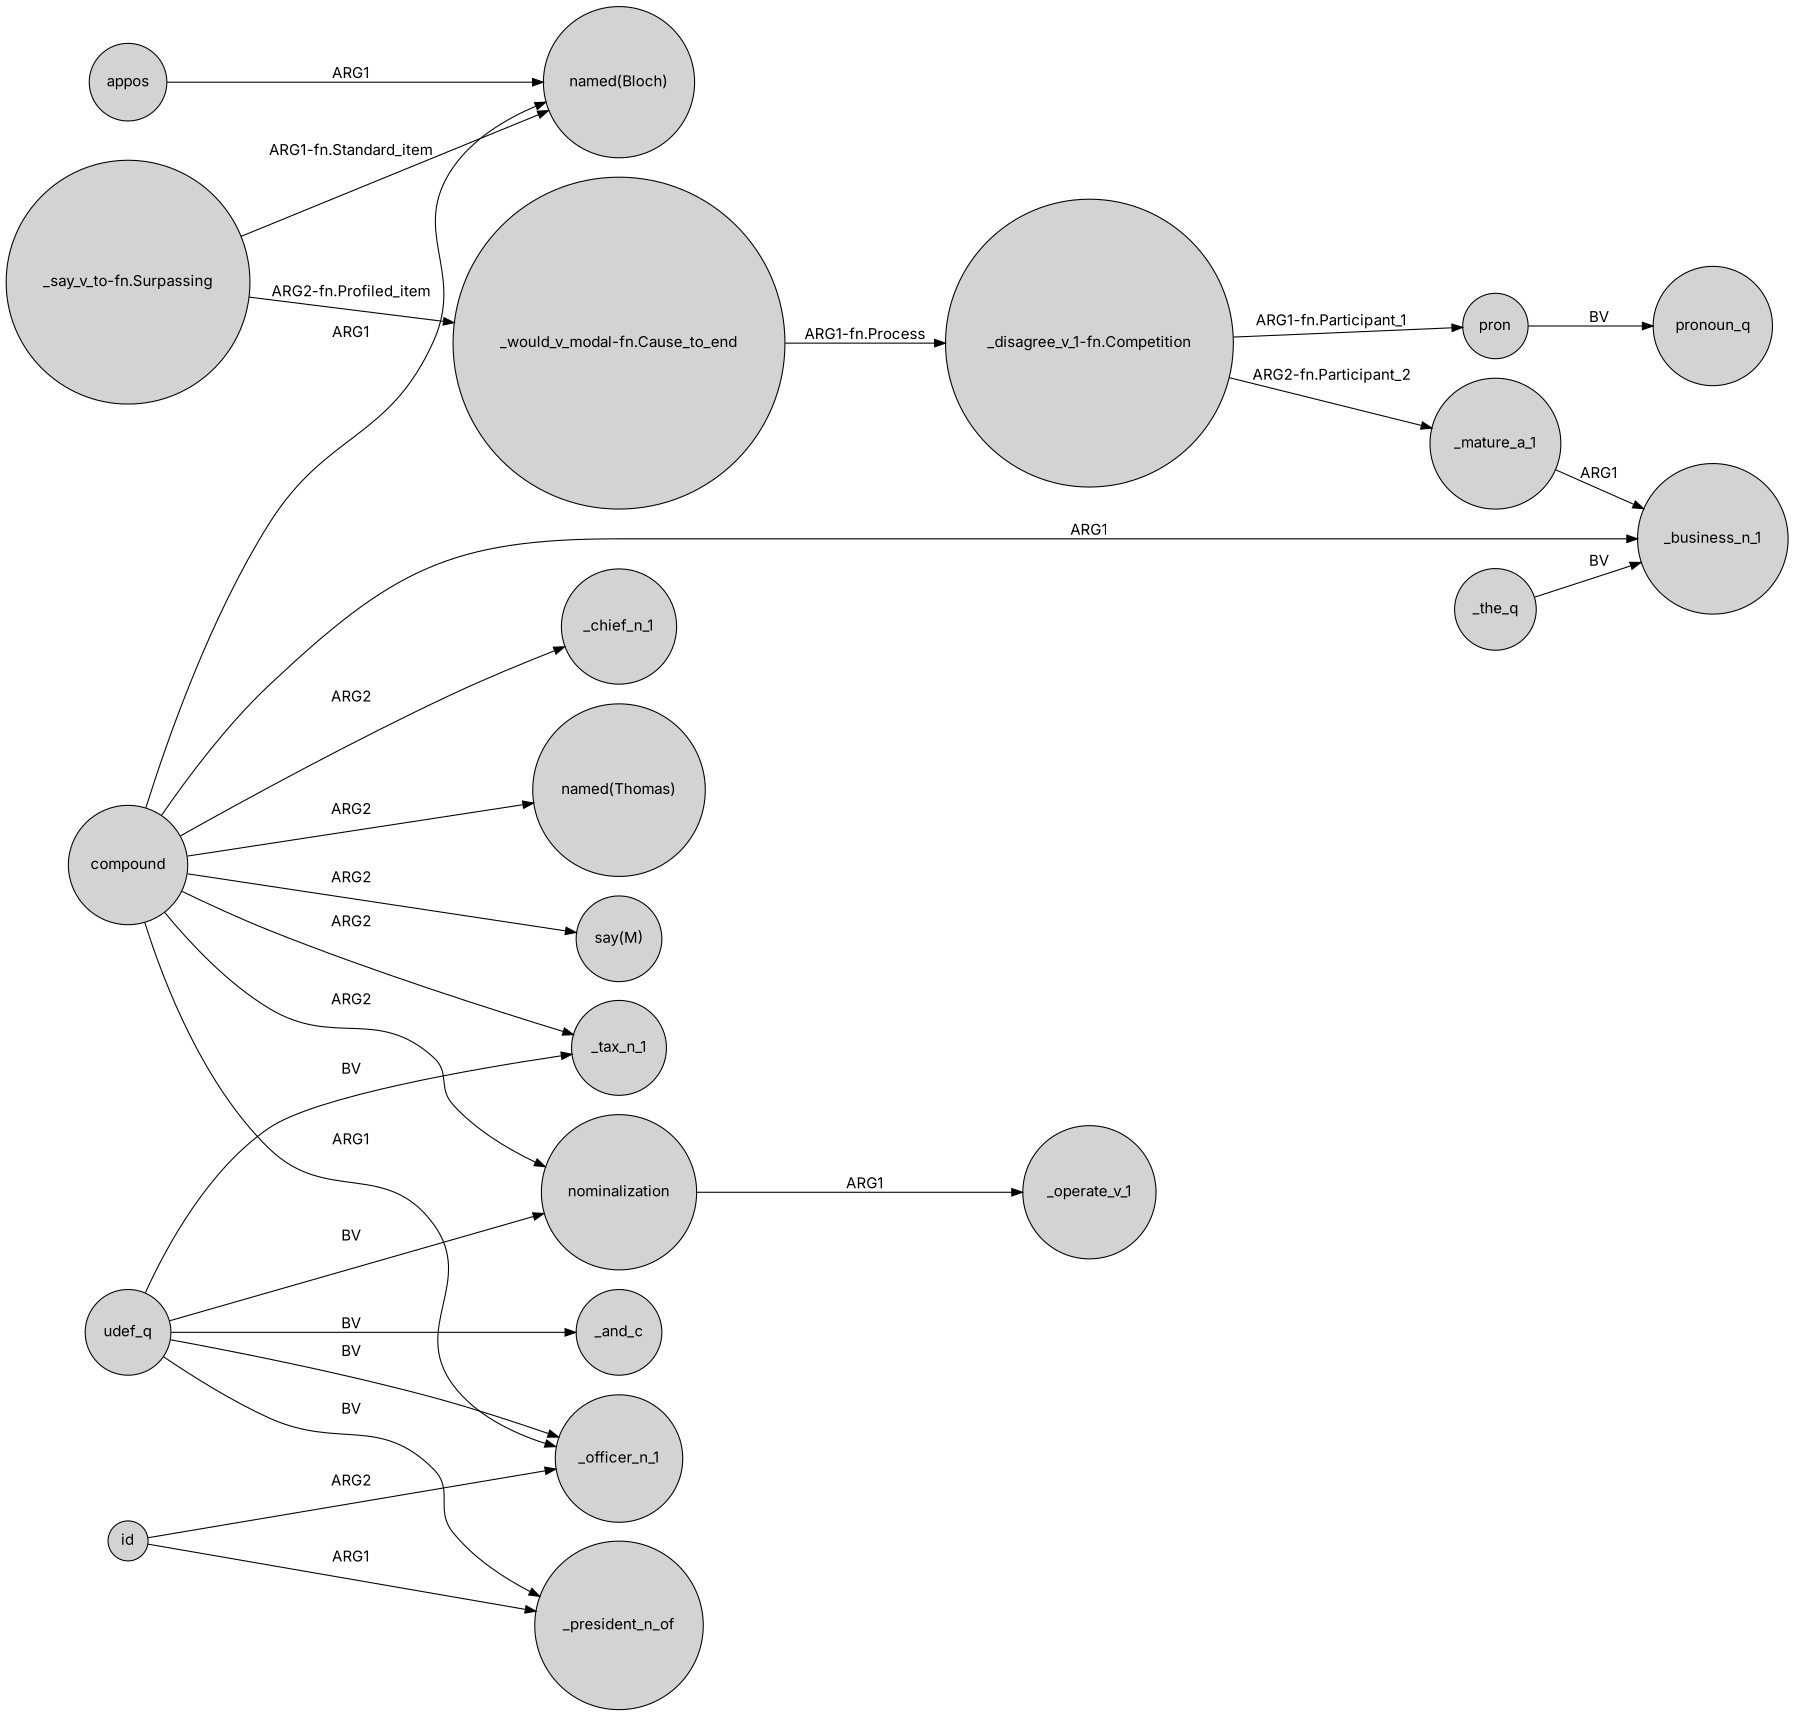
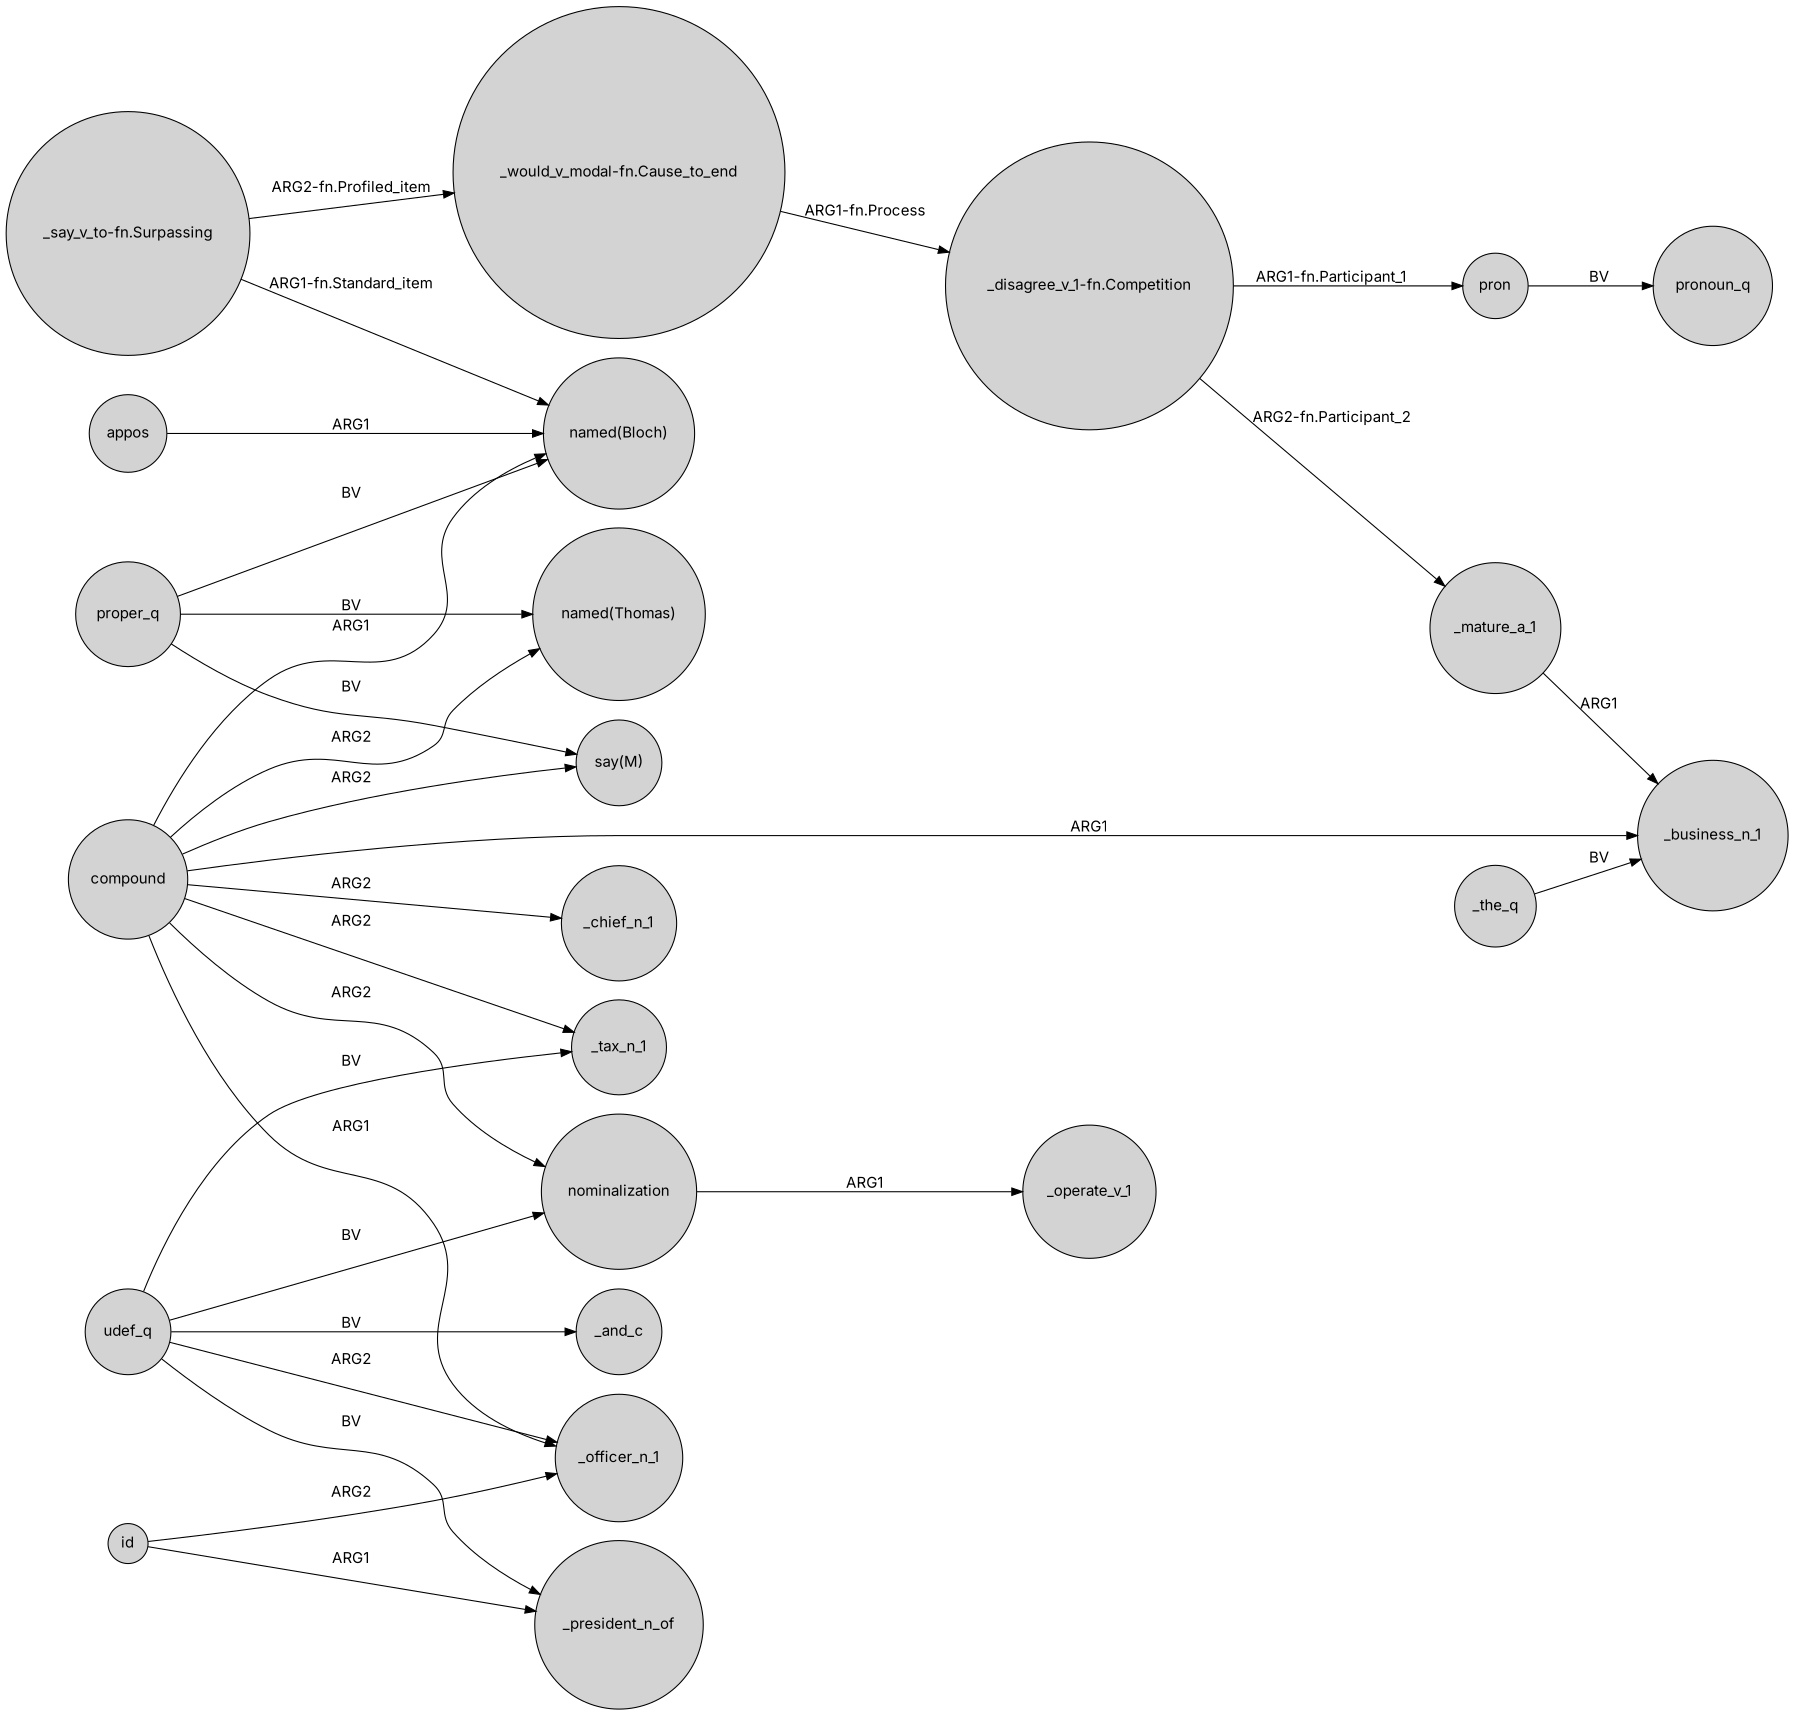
node "proper_q": added
edge "udef_q" -> "_officer_n_1": label "BV" -> "ARG2"
